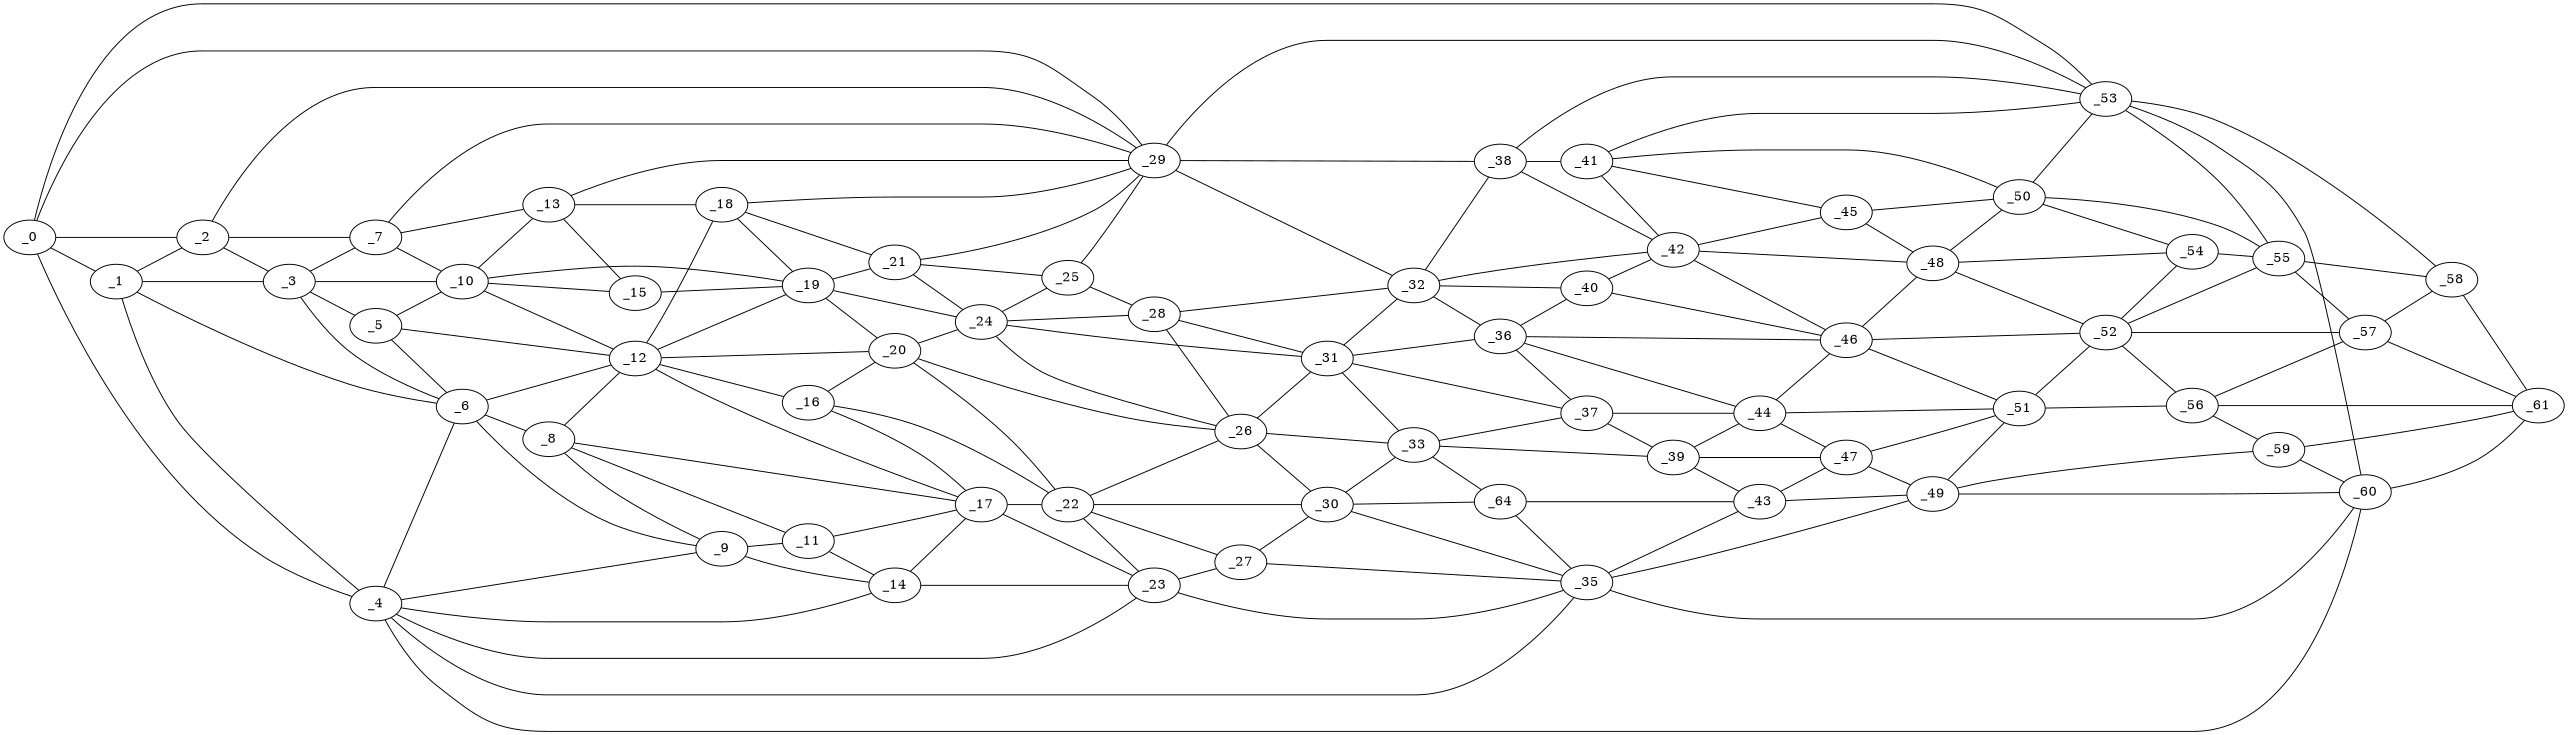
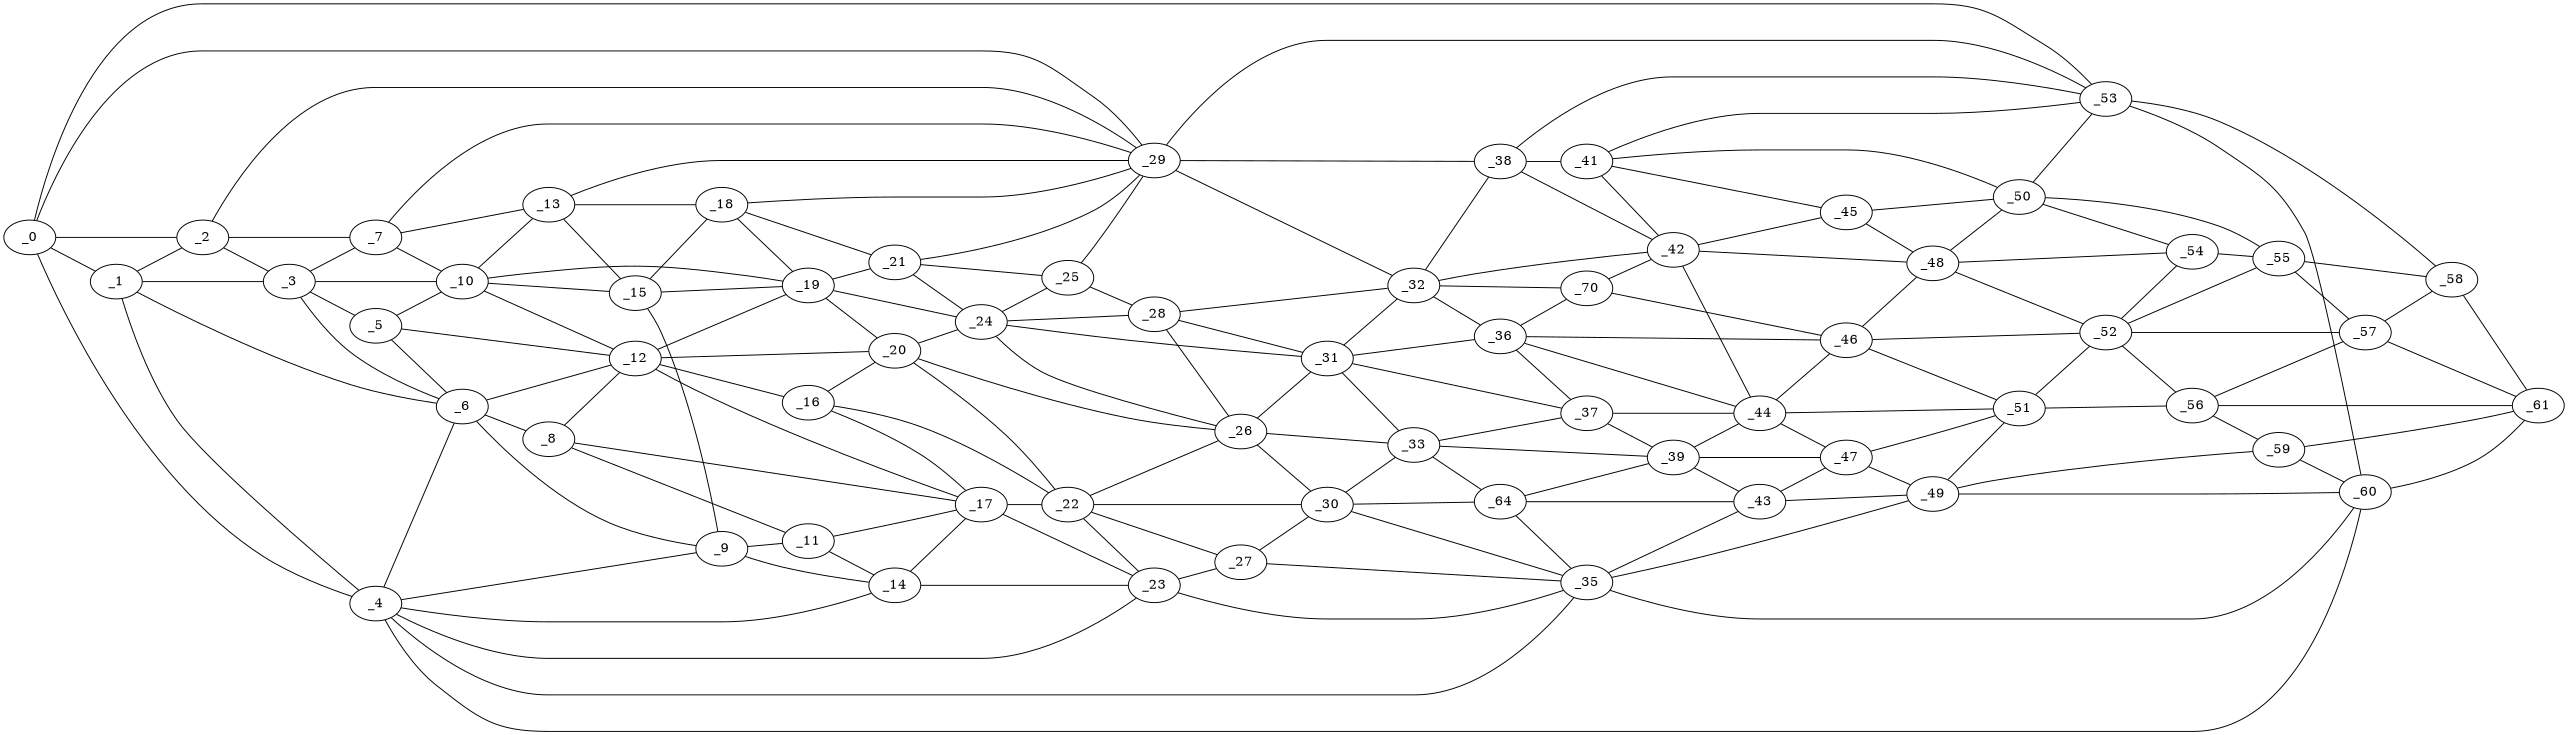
edge "_53" -- "_55": removed
edge "_18" -- "_12": now "_18" -- "_15"
node "_40": label "_40" -> "_70"
edge "_42" -- "_46": now "_42" -- "_44"
edge "_39" -- "_64": added
edge "_8" -- "_9": now "_15" -- "_9"
